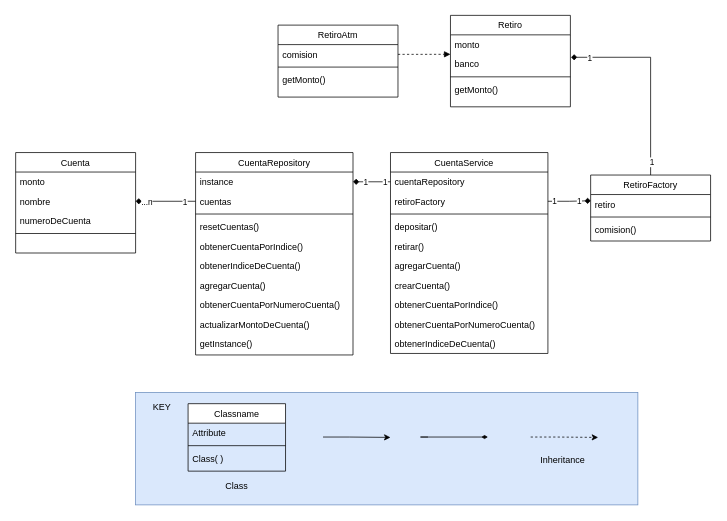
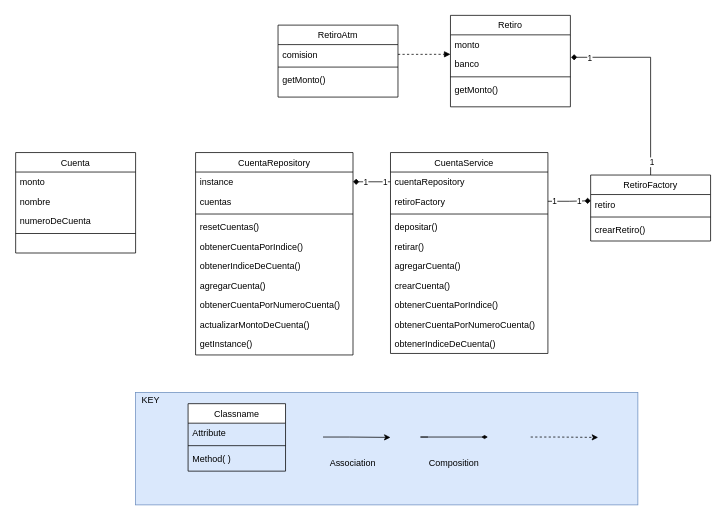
edge "cuentas" -> "nombre": removed, labels "1", "...n"
node "comision()": label "comision()" -> "crearRetiro()"
node "KEY": moved (162, 408) -> (150, 400)
node "Class( )": label "Class( )" -> "Method( )"
node "Inheritance": removed
node "Association": added
node "Composition": added
node "Class": removed
